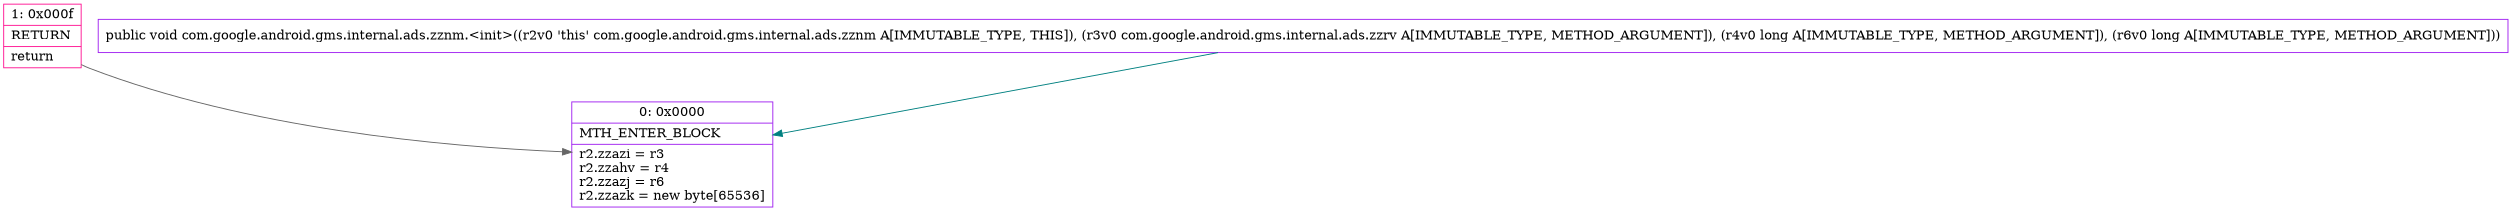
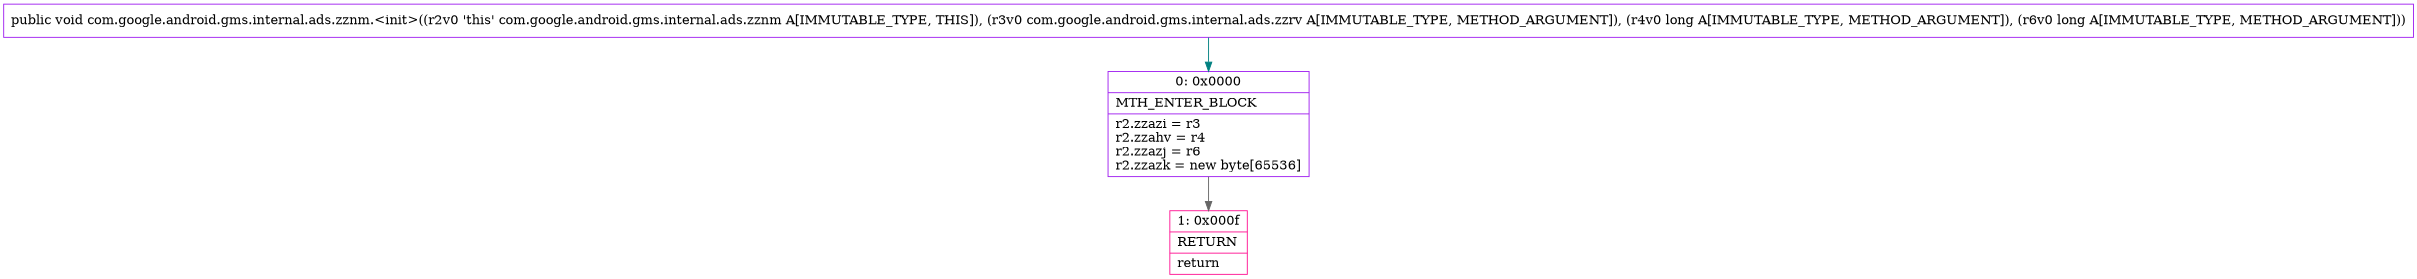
edge "1: 0x000f" -> "0: 0x0000": reversed
